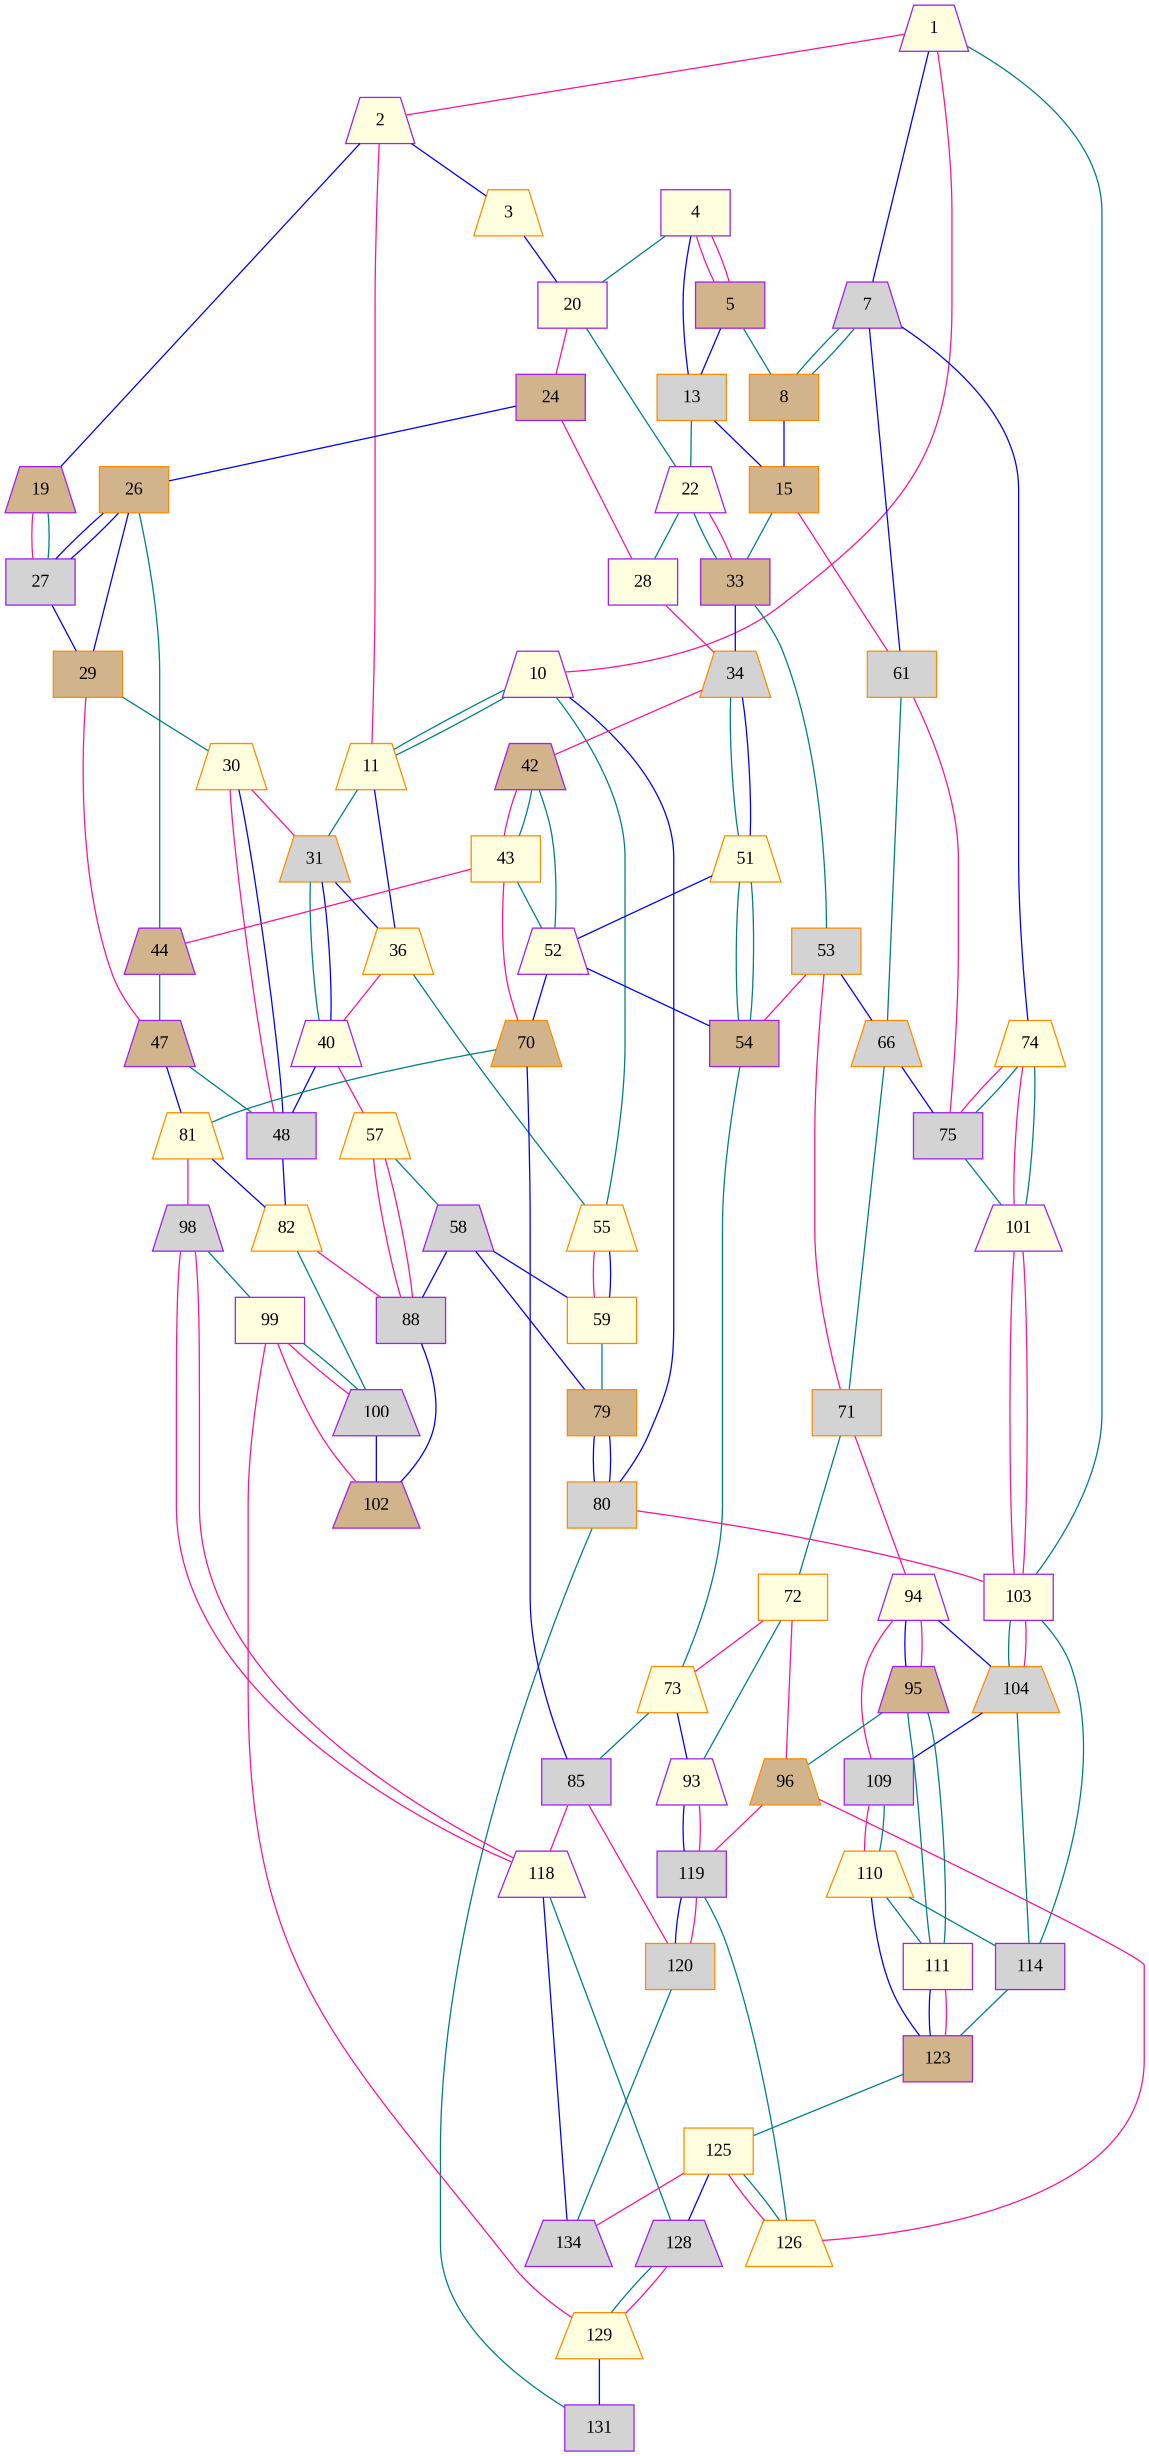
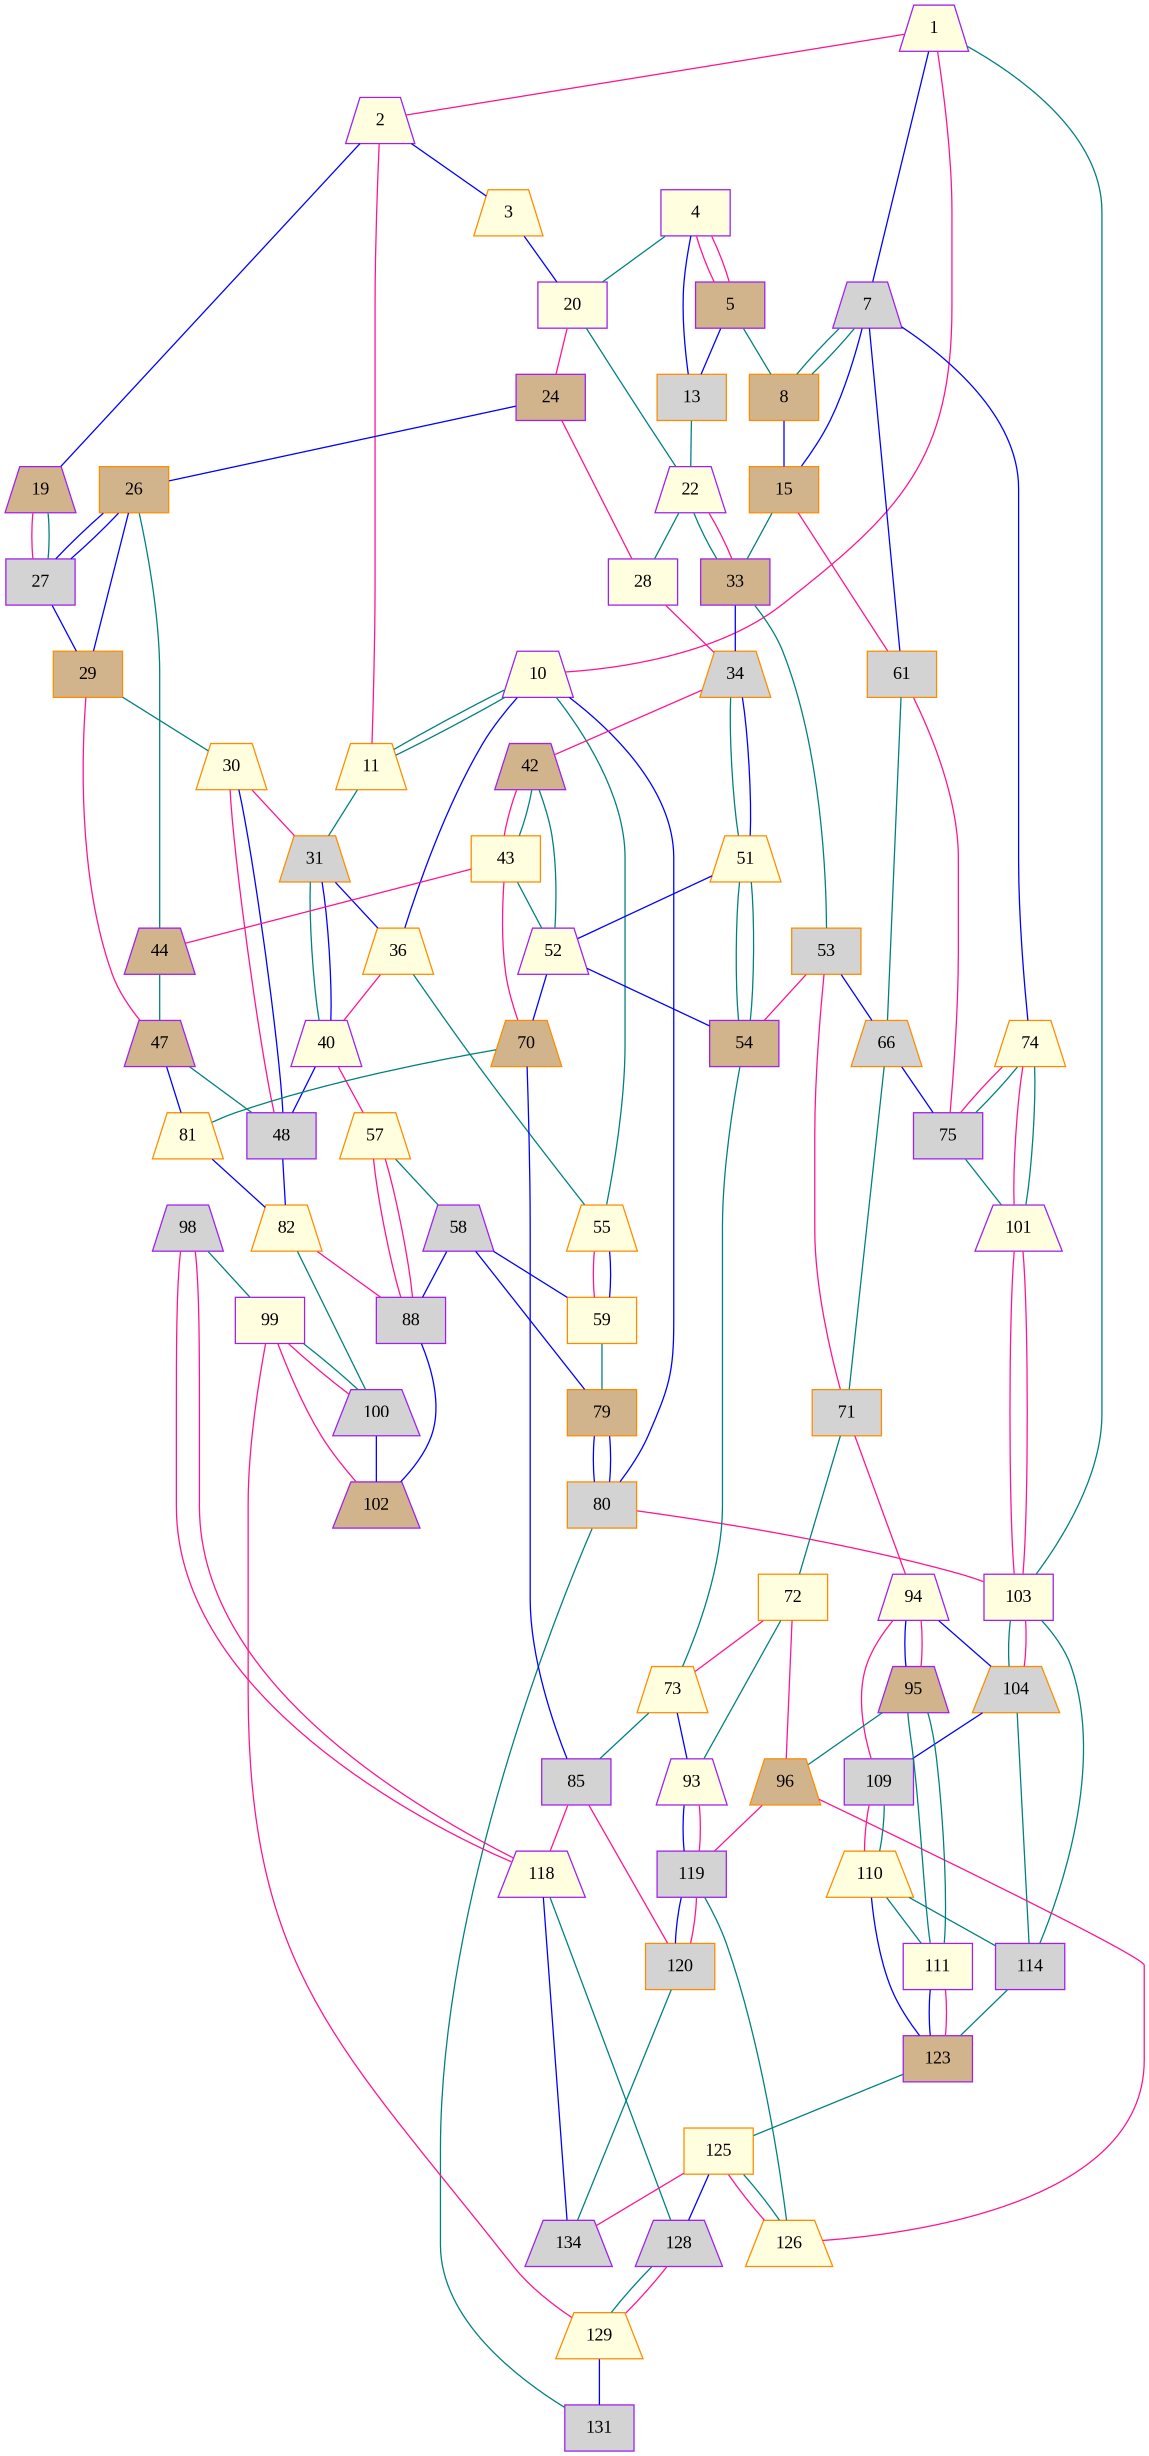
edge "13" -- "15": now "7" -- "15"
edge "11" -- "36": now "10" -- "36"
edge "81" -- "98": removed
